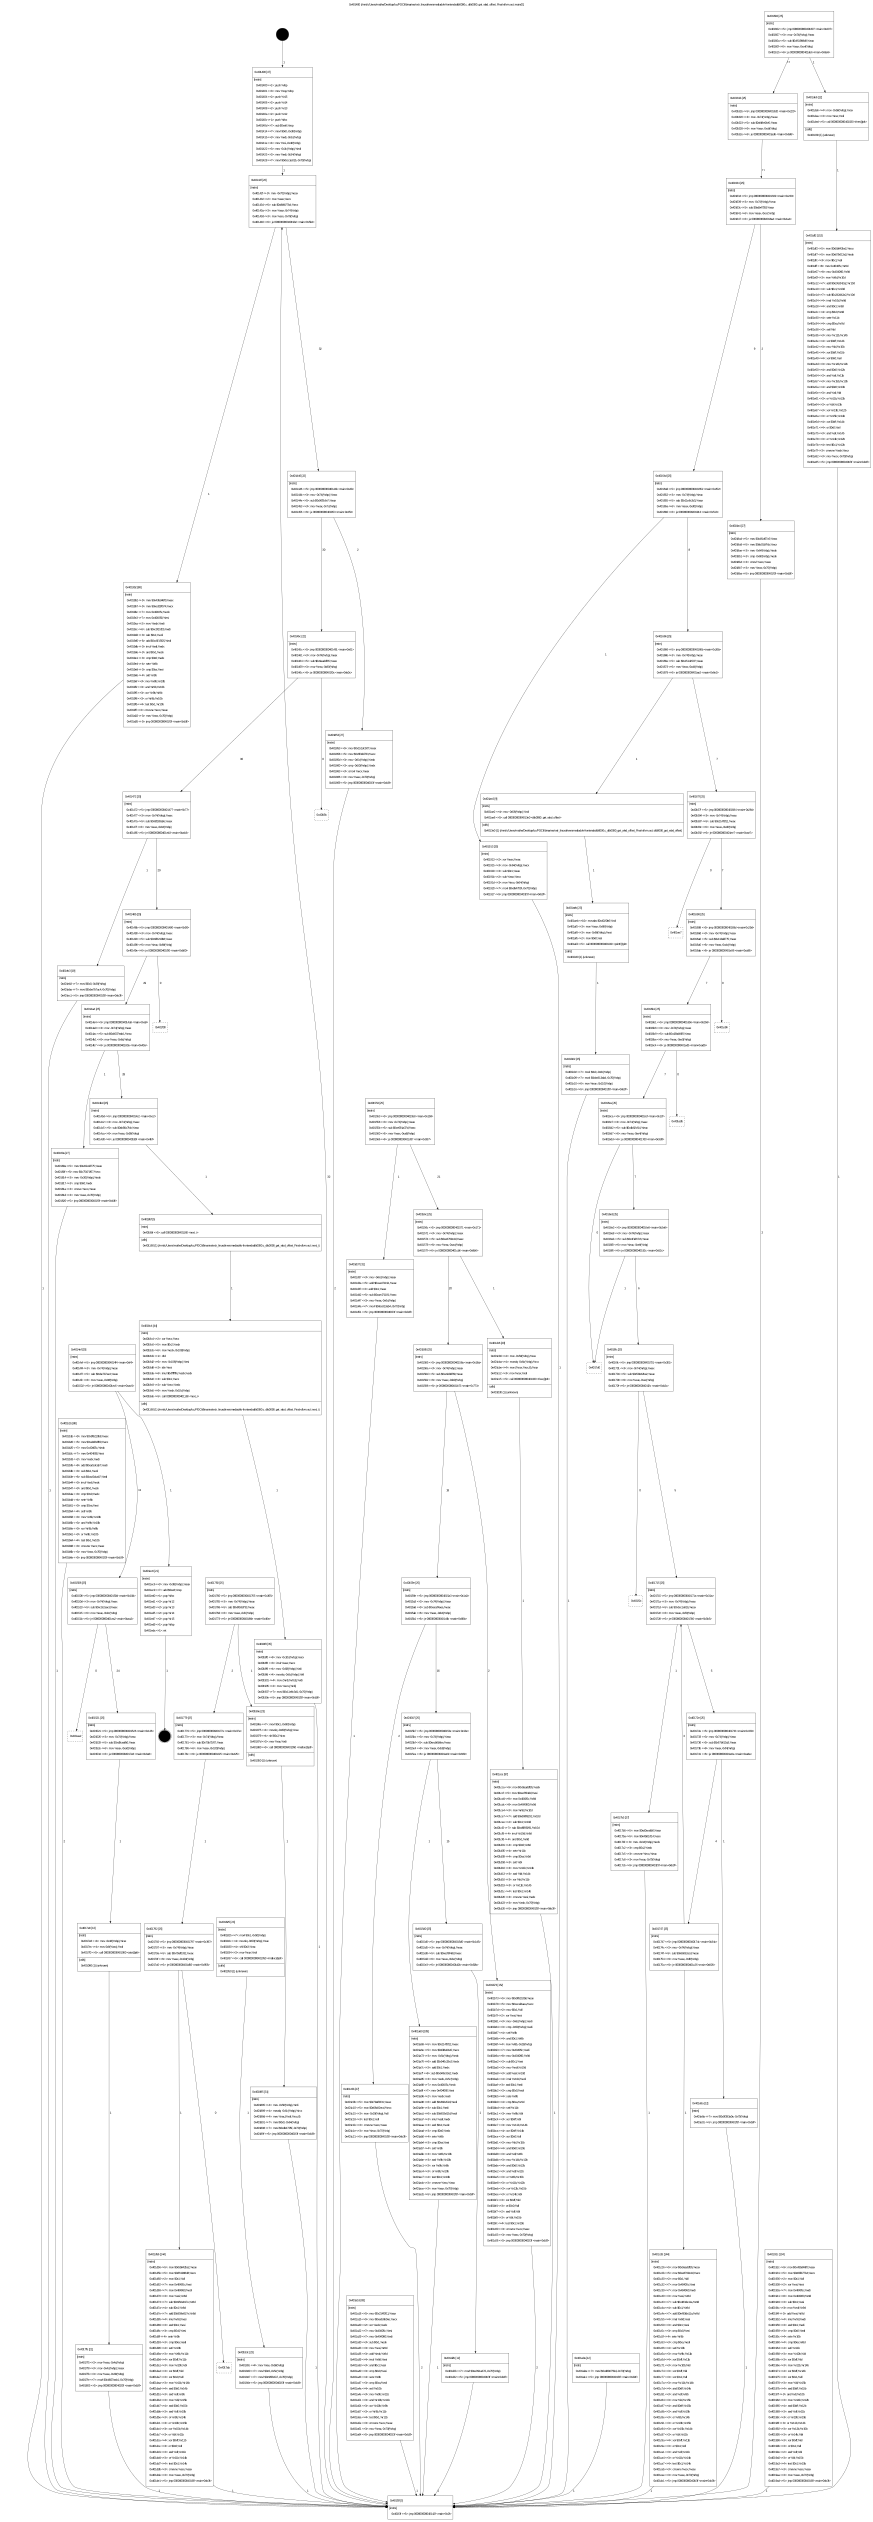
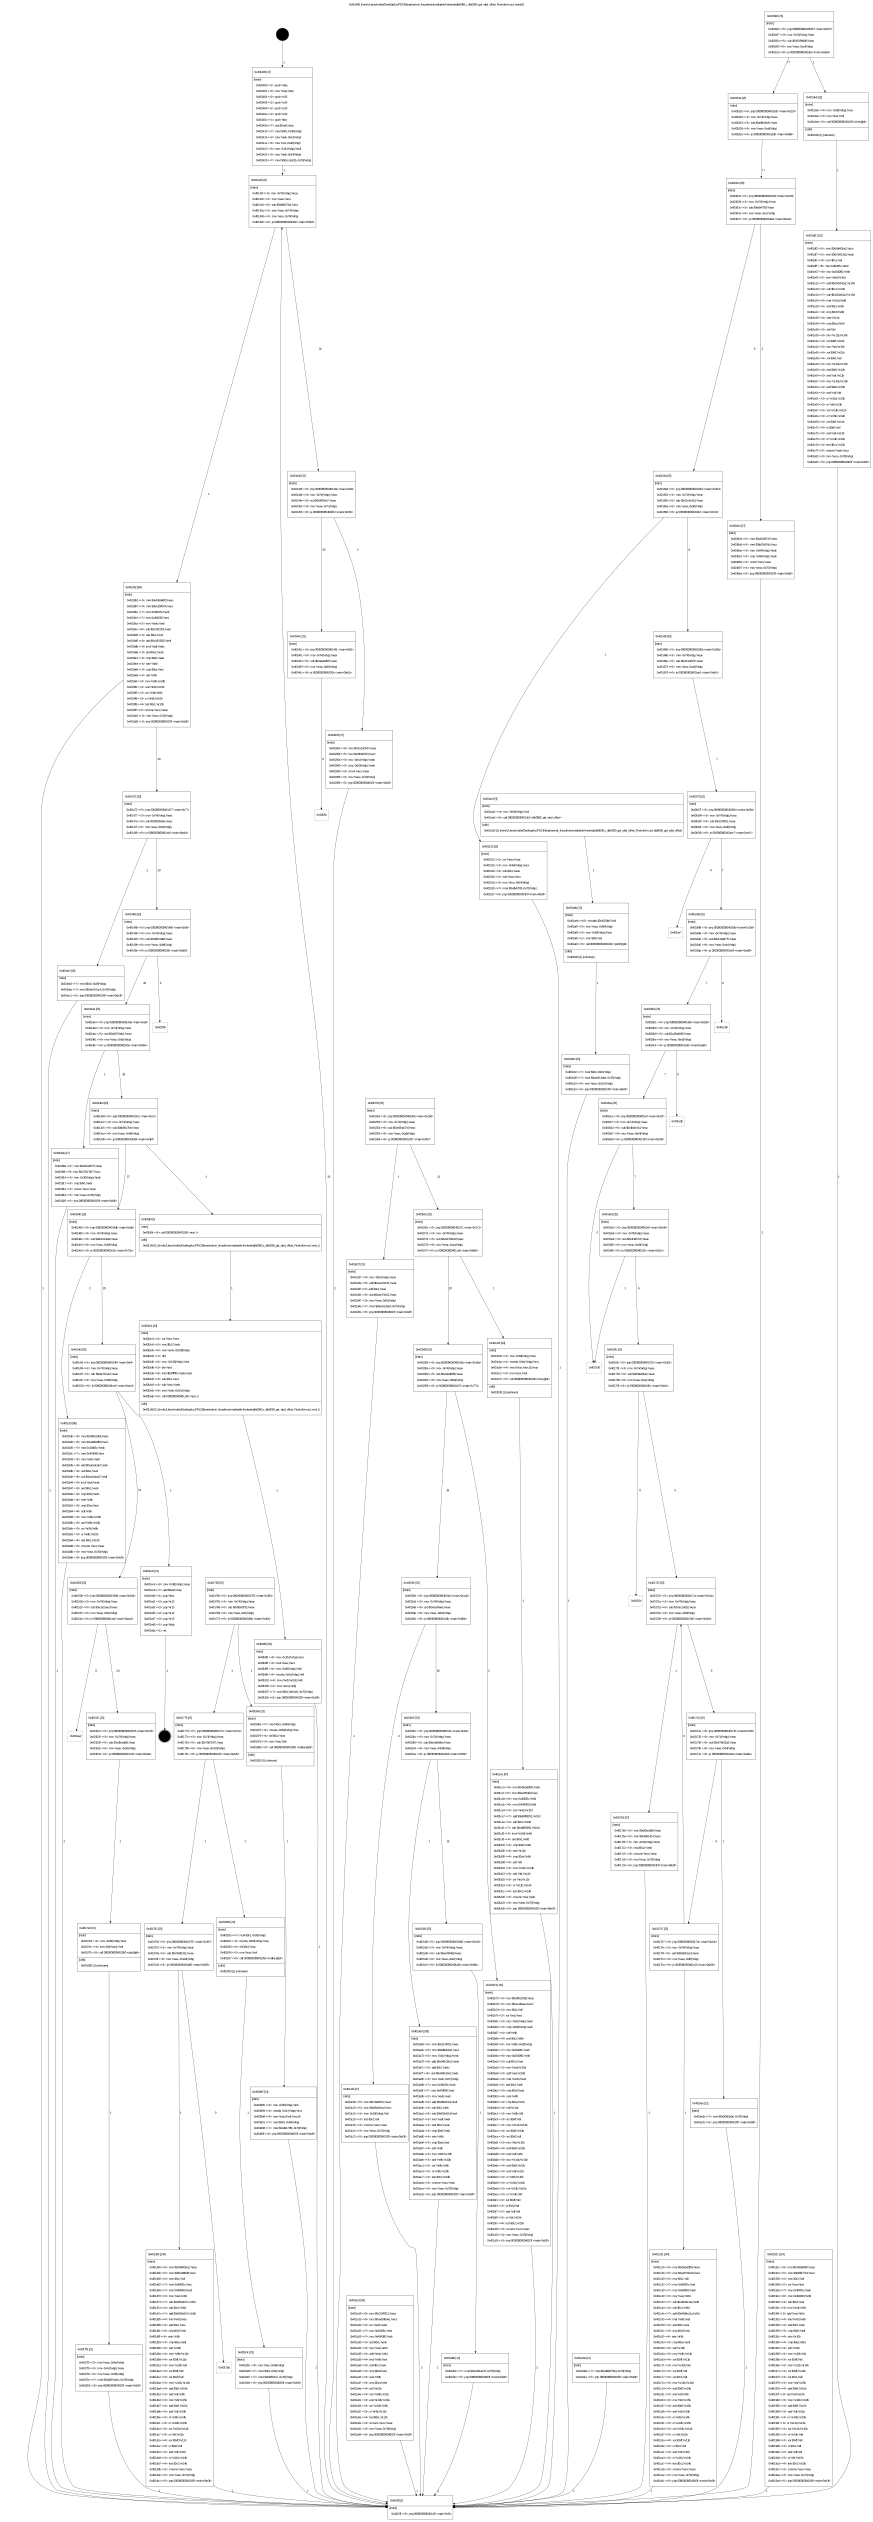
edge "0x40145c [22]" -> "0x401472 [25]": now "0x4019b2 [88]" -> "0x401472 [25]"
edge "0x401666 [25]" -> "0x401ae2 [9]": removed, label "1"
node "0x4014d6 [25]": added
edge "0x401779 [25]" -> "0x401825 [23]": added, label "1"
